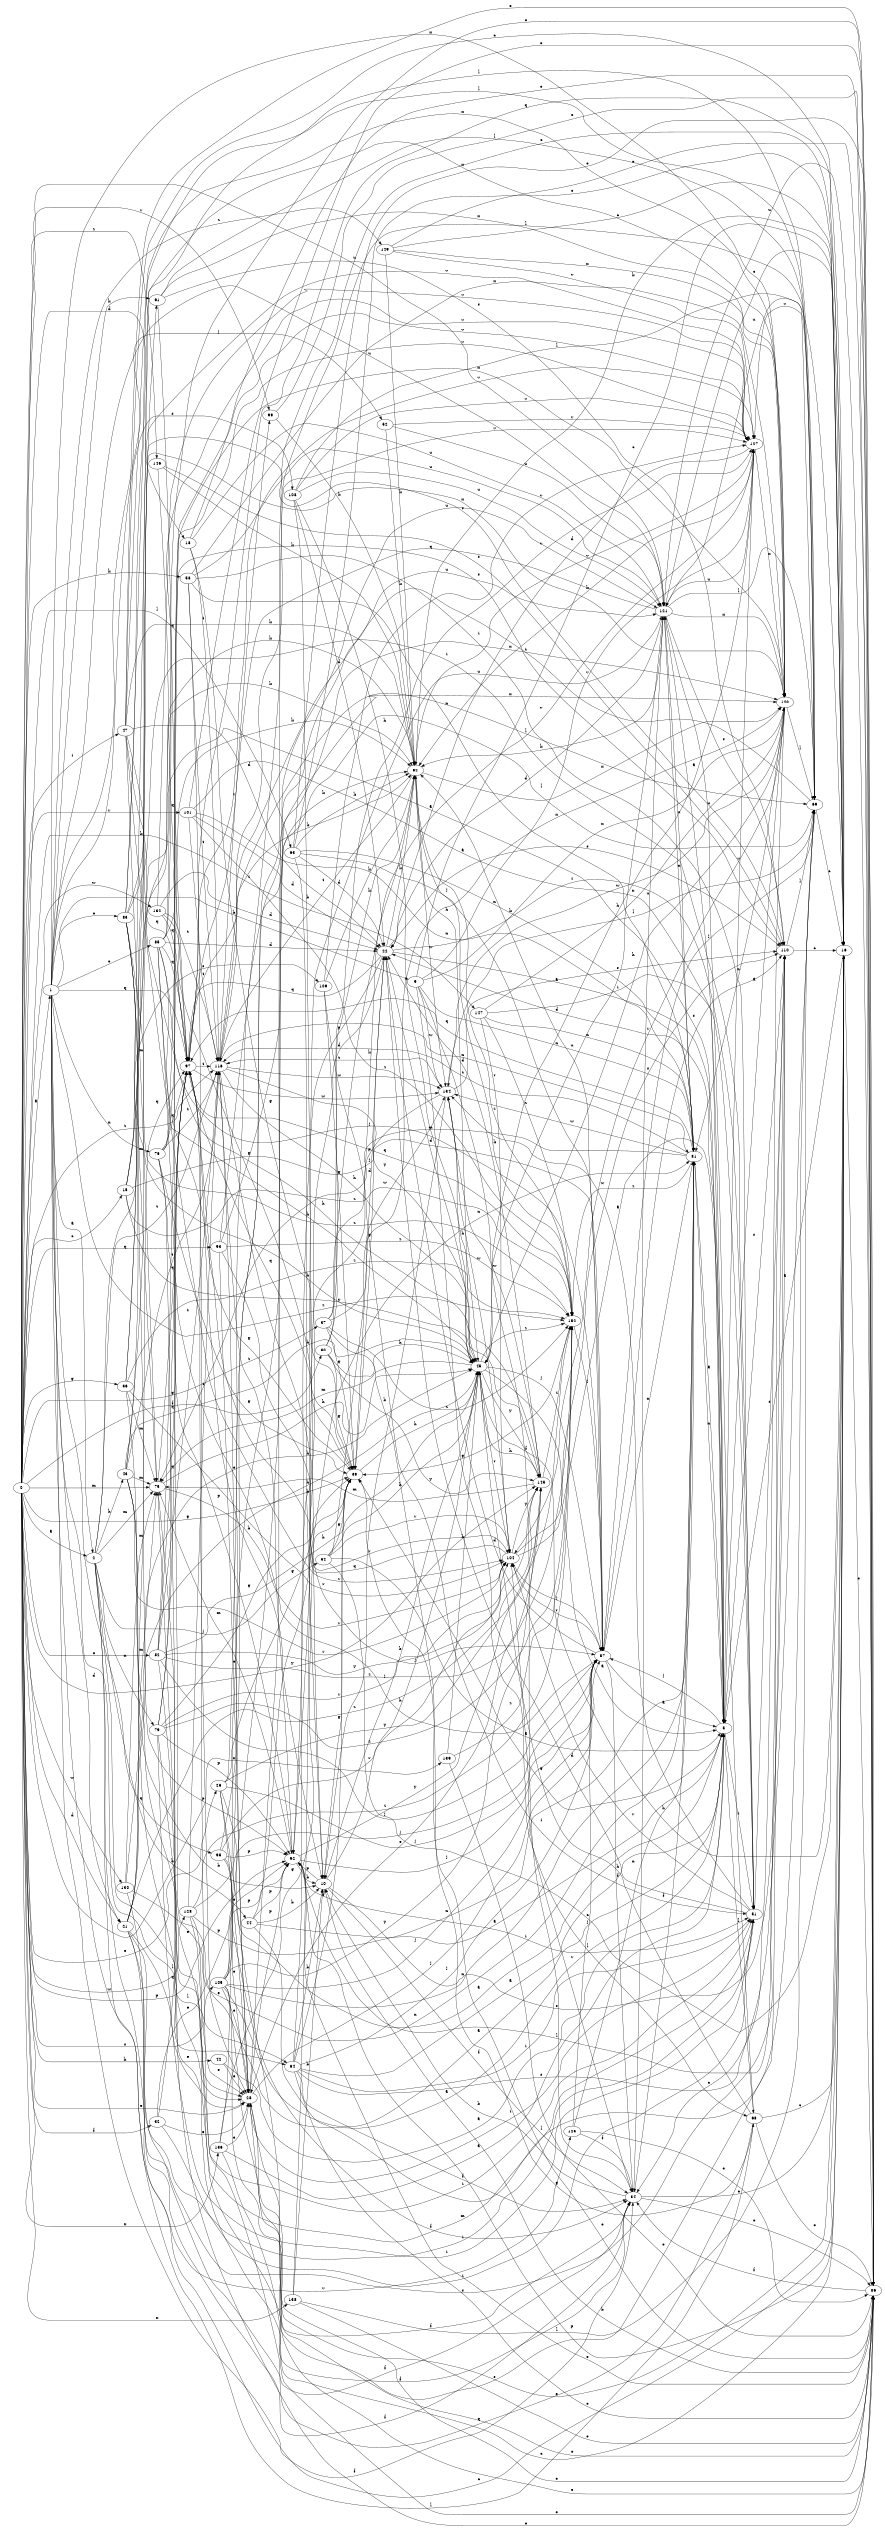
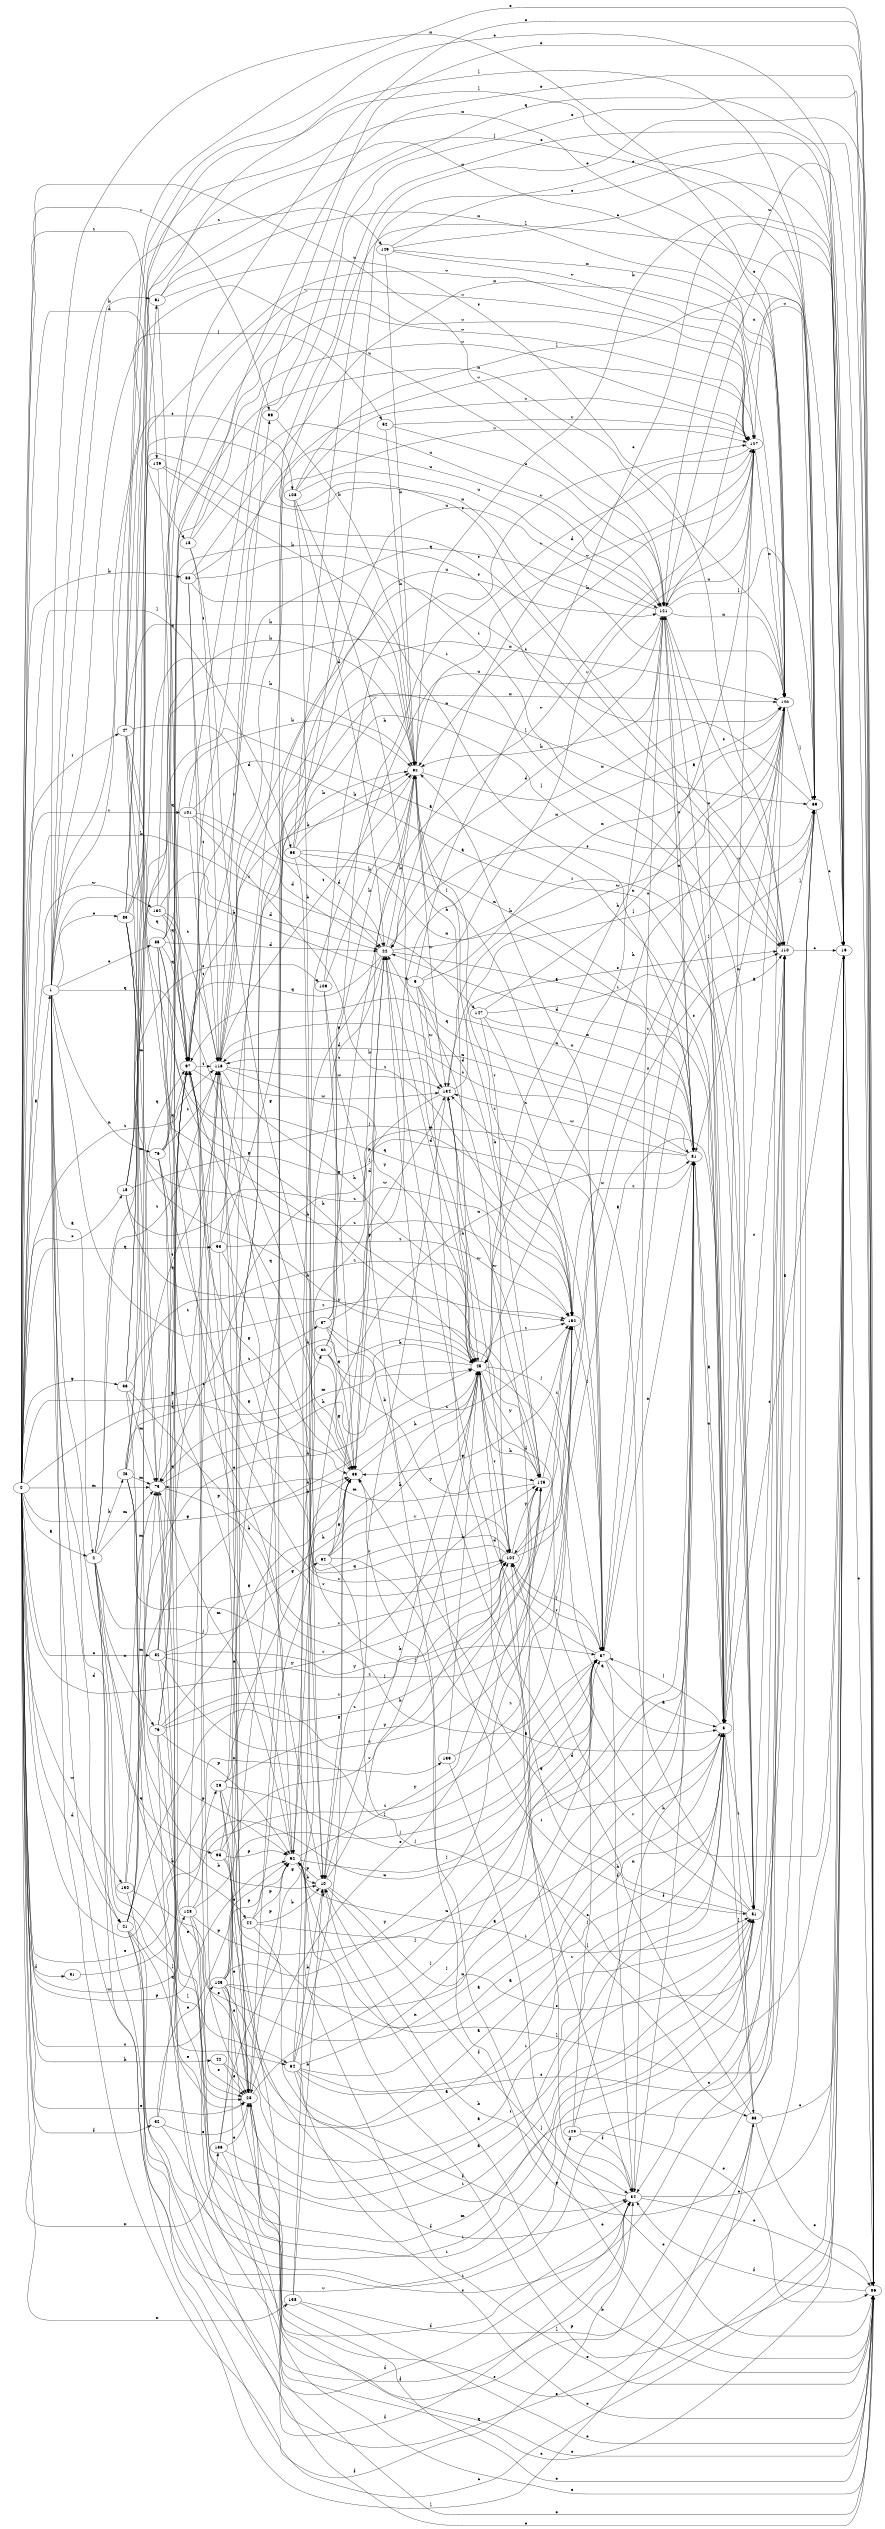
node "31": added
